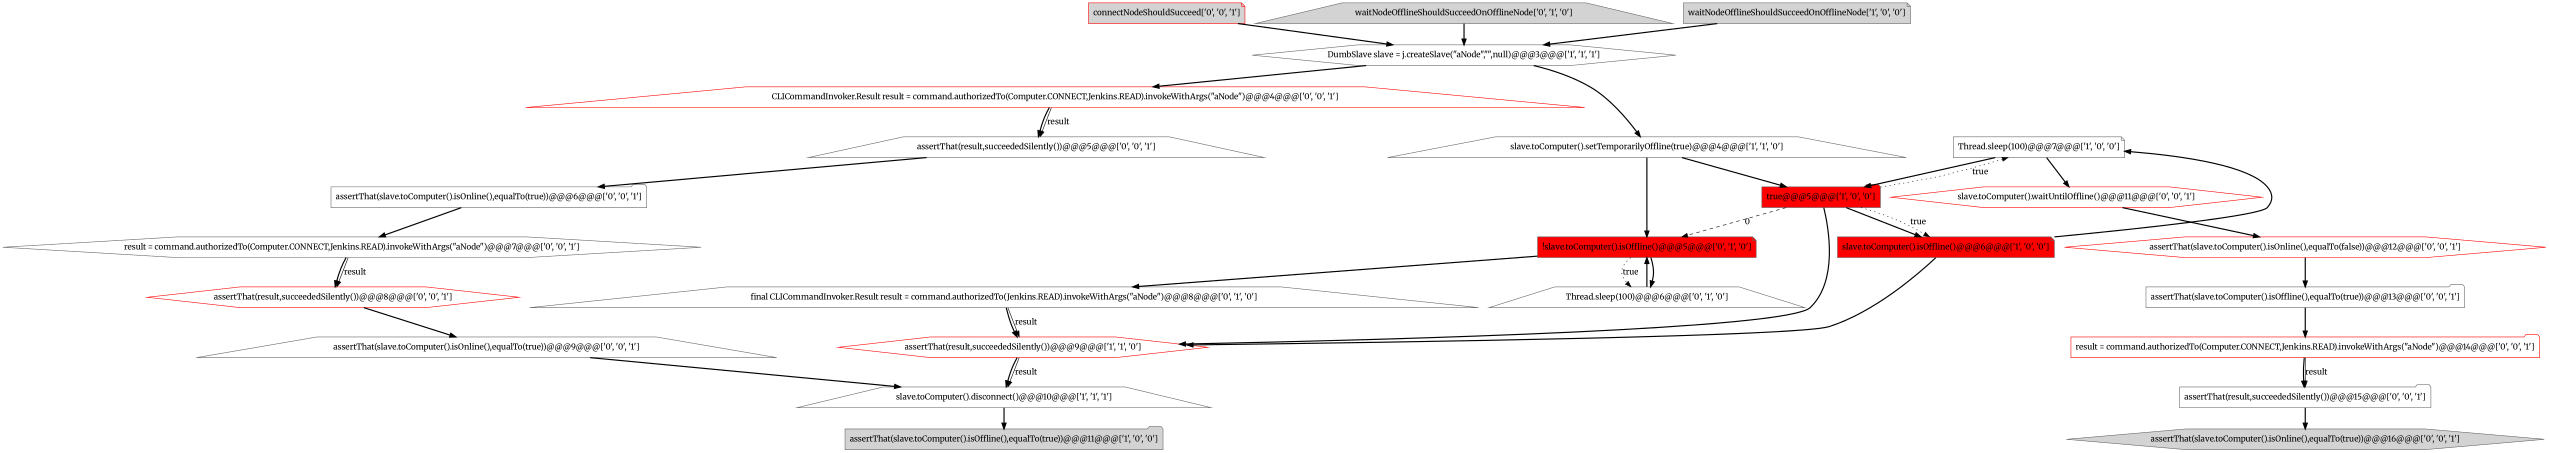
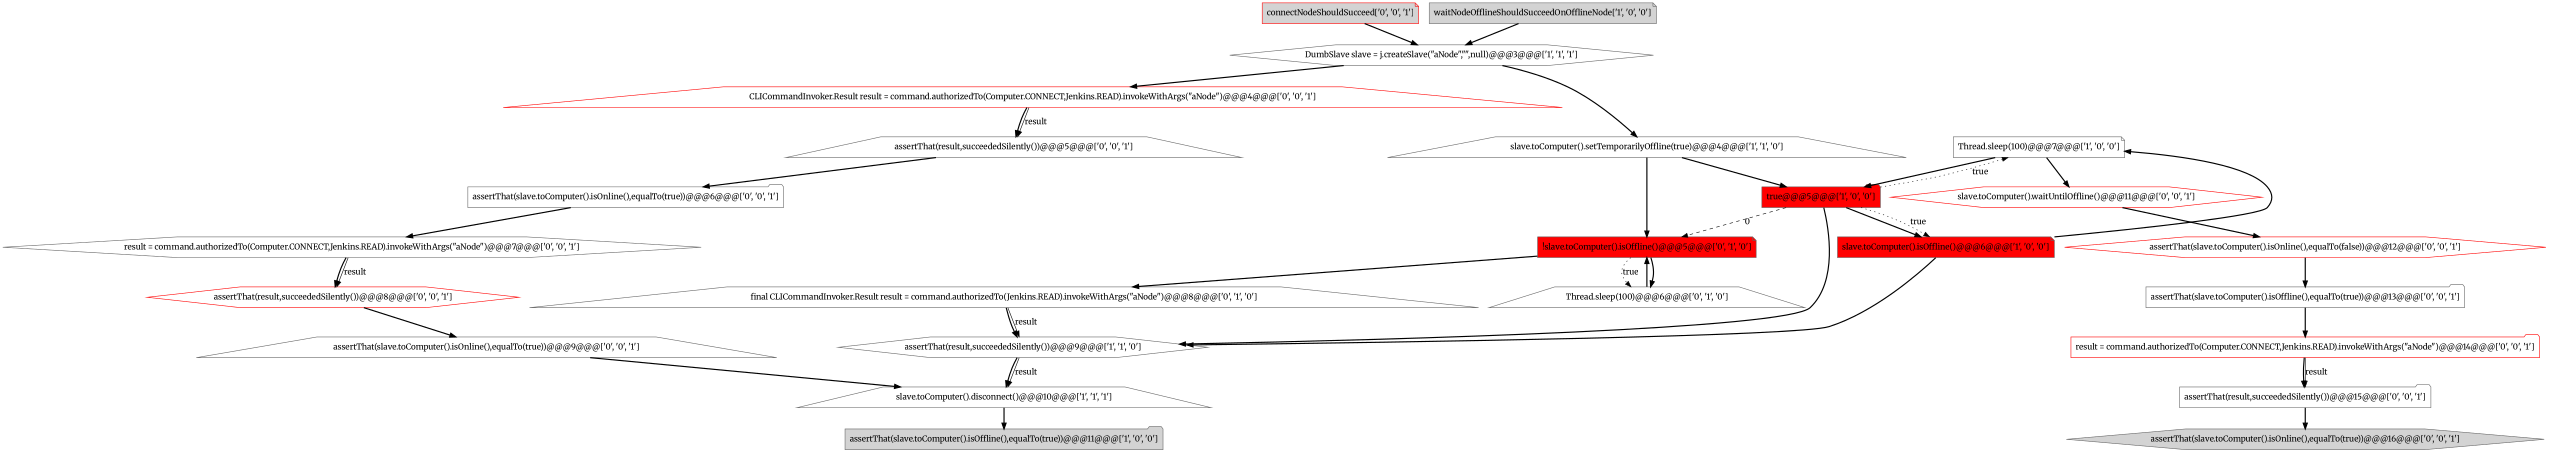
node "waitNodeOfflineShouldSucceedOnOfflineNode['0', '1', '0']": removed
node "assertThat(result,succeededSilently())@@@9@@@['1', '1', '0']": color red -> gray40
